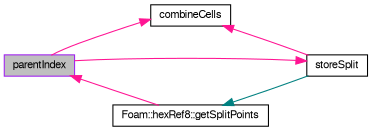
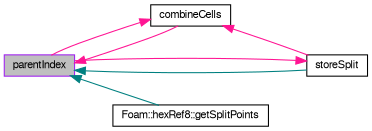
edge "combineCells" -> "parentIndex": added
edge "storeSplit" -> "Foam::hexRef8::getSplitPoints": now "storeSplit" -> "parentIndex"
edge "Foam::hexRef8::getSplitPoints" -> "parentIndex": color deeppink -> teal
